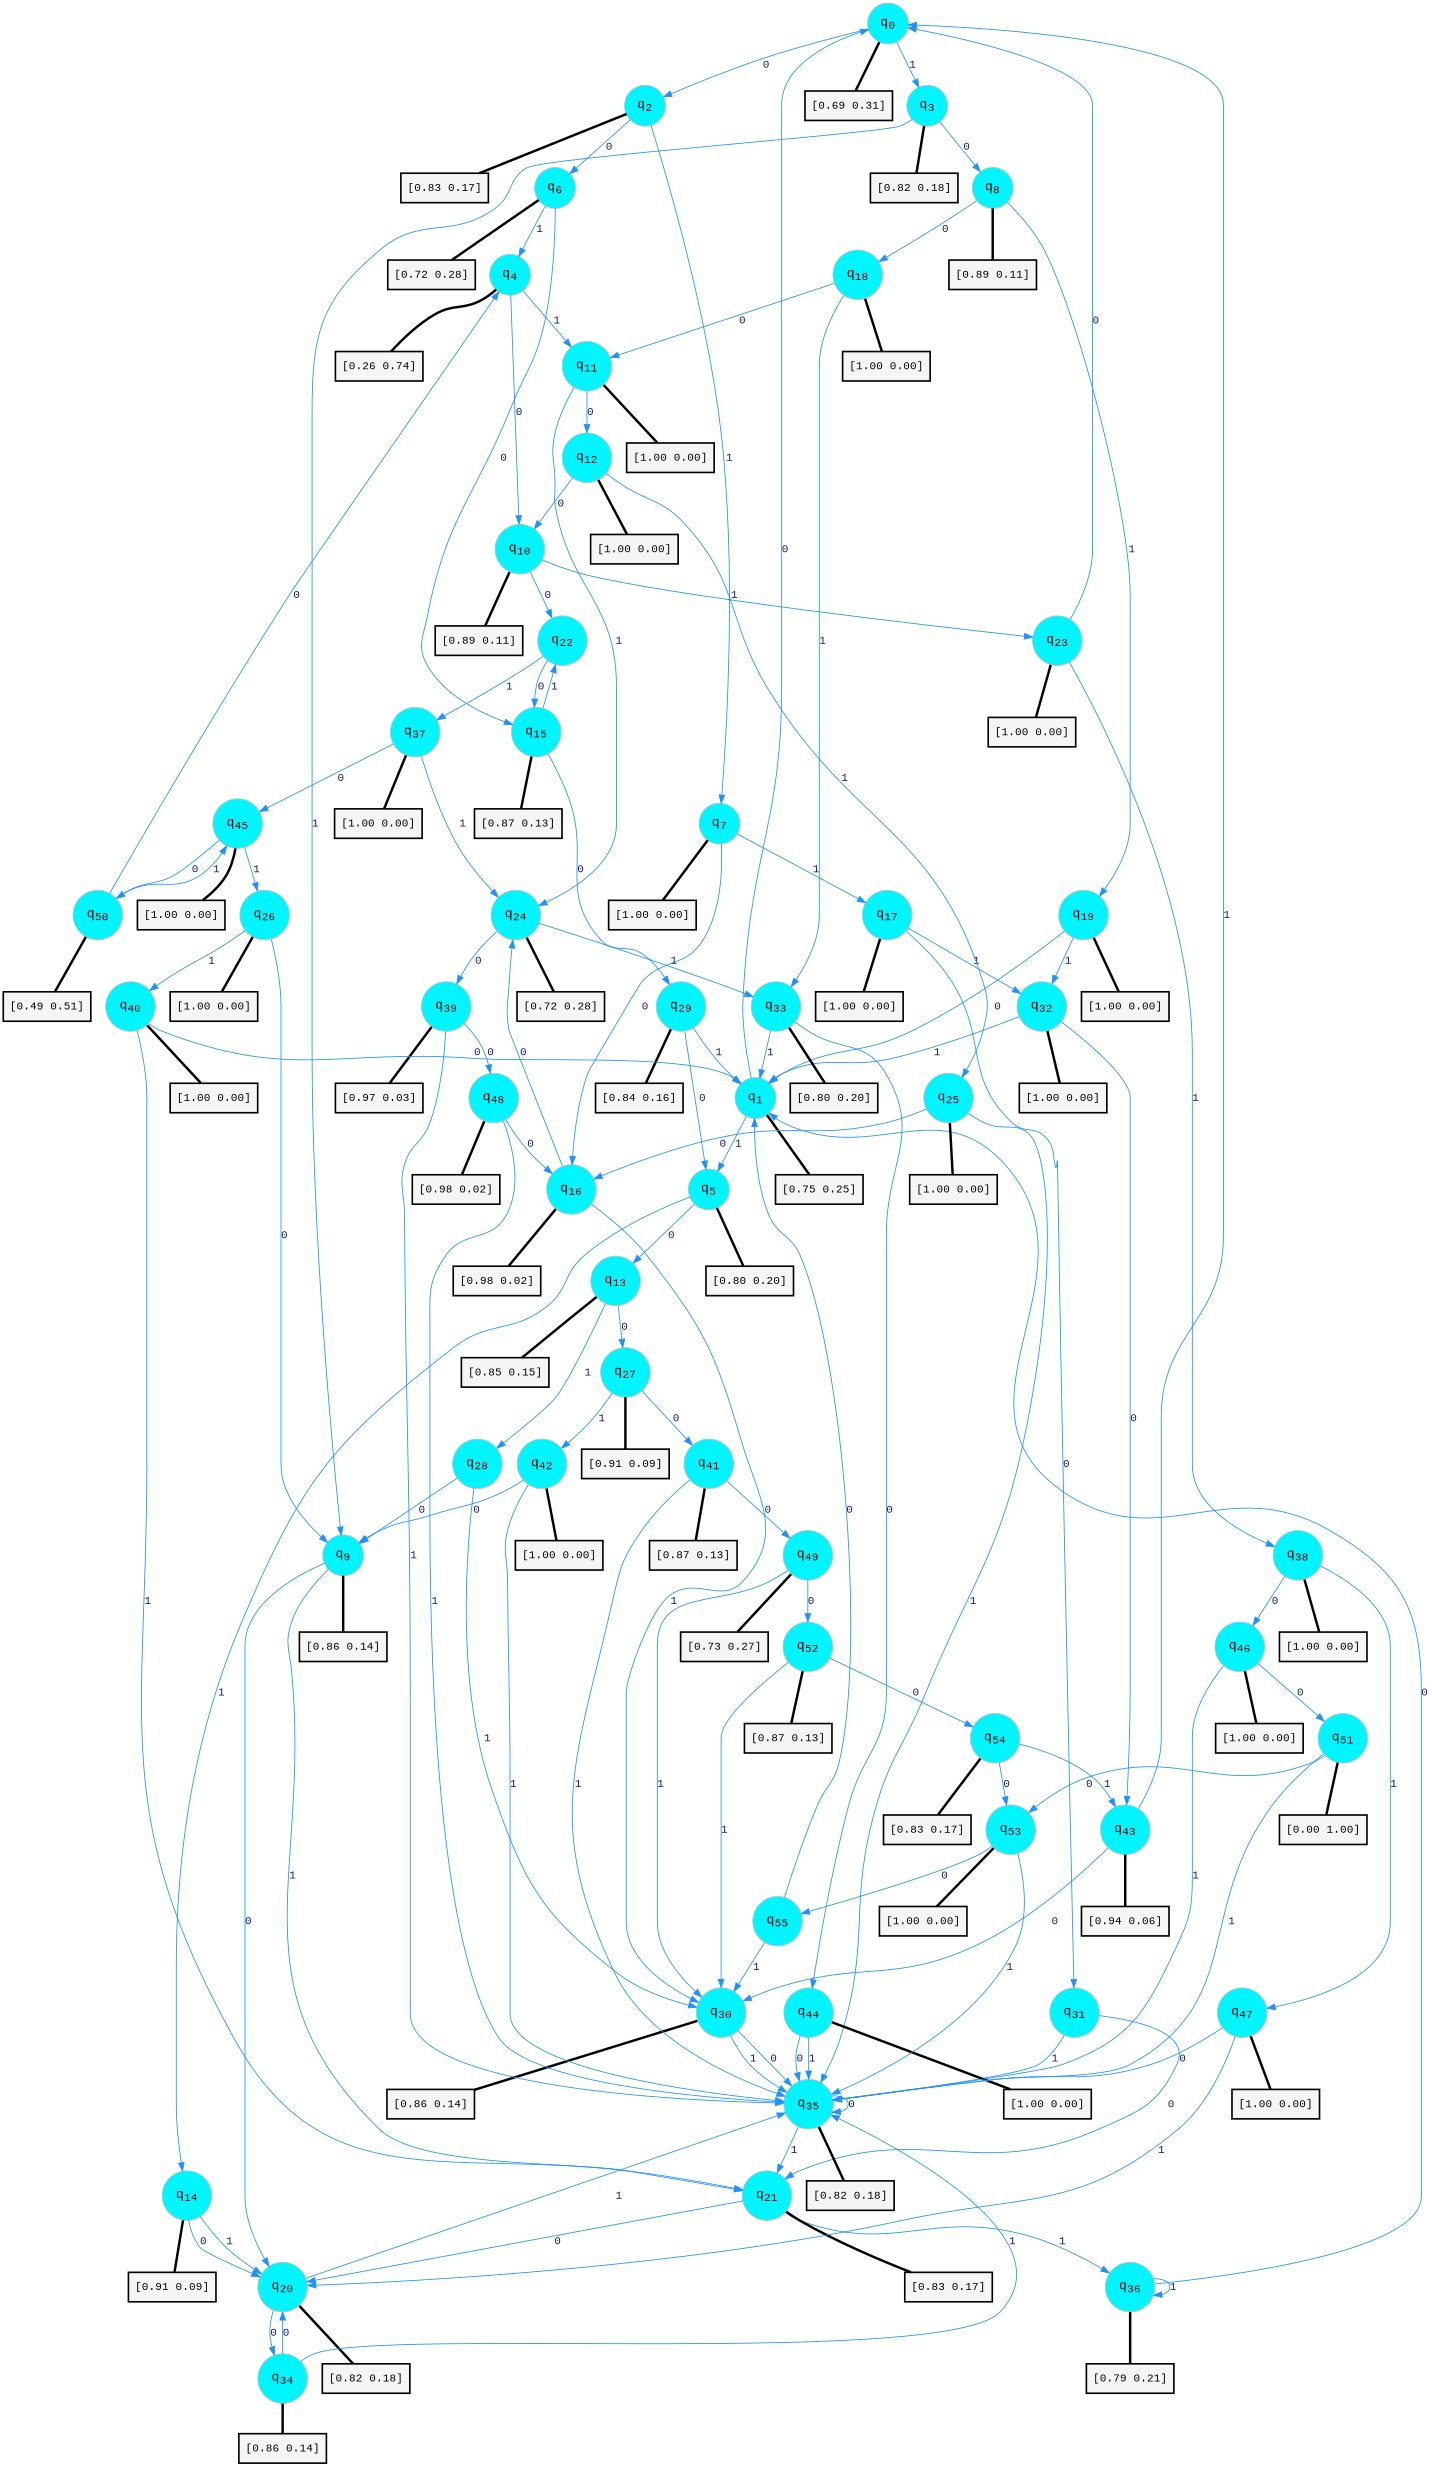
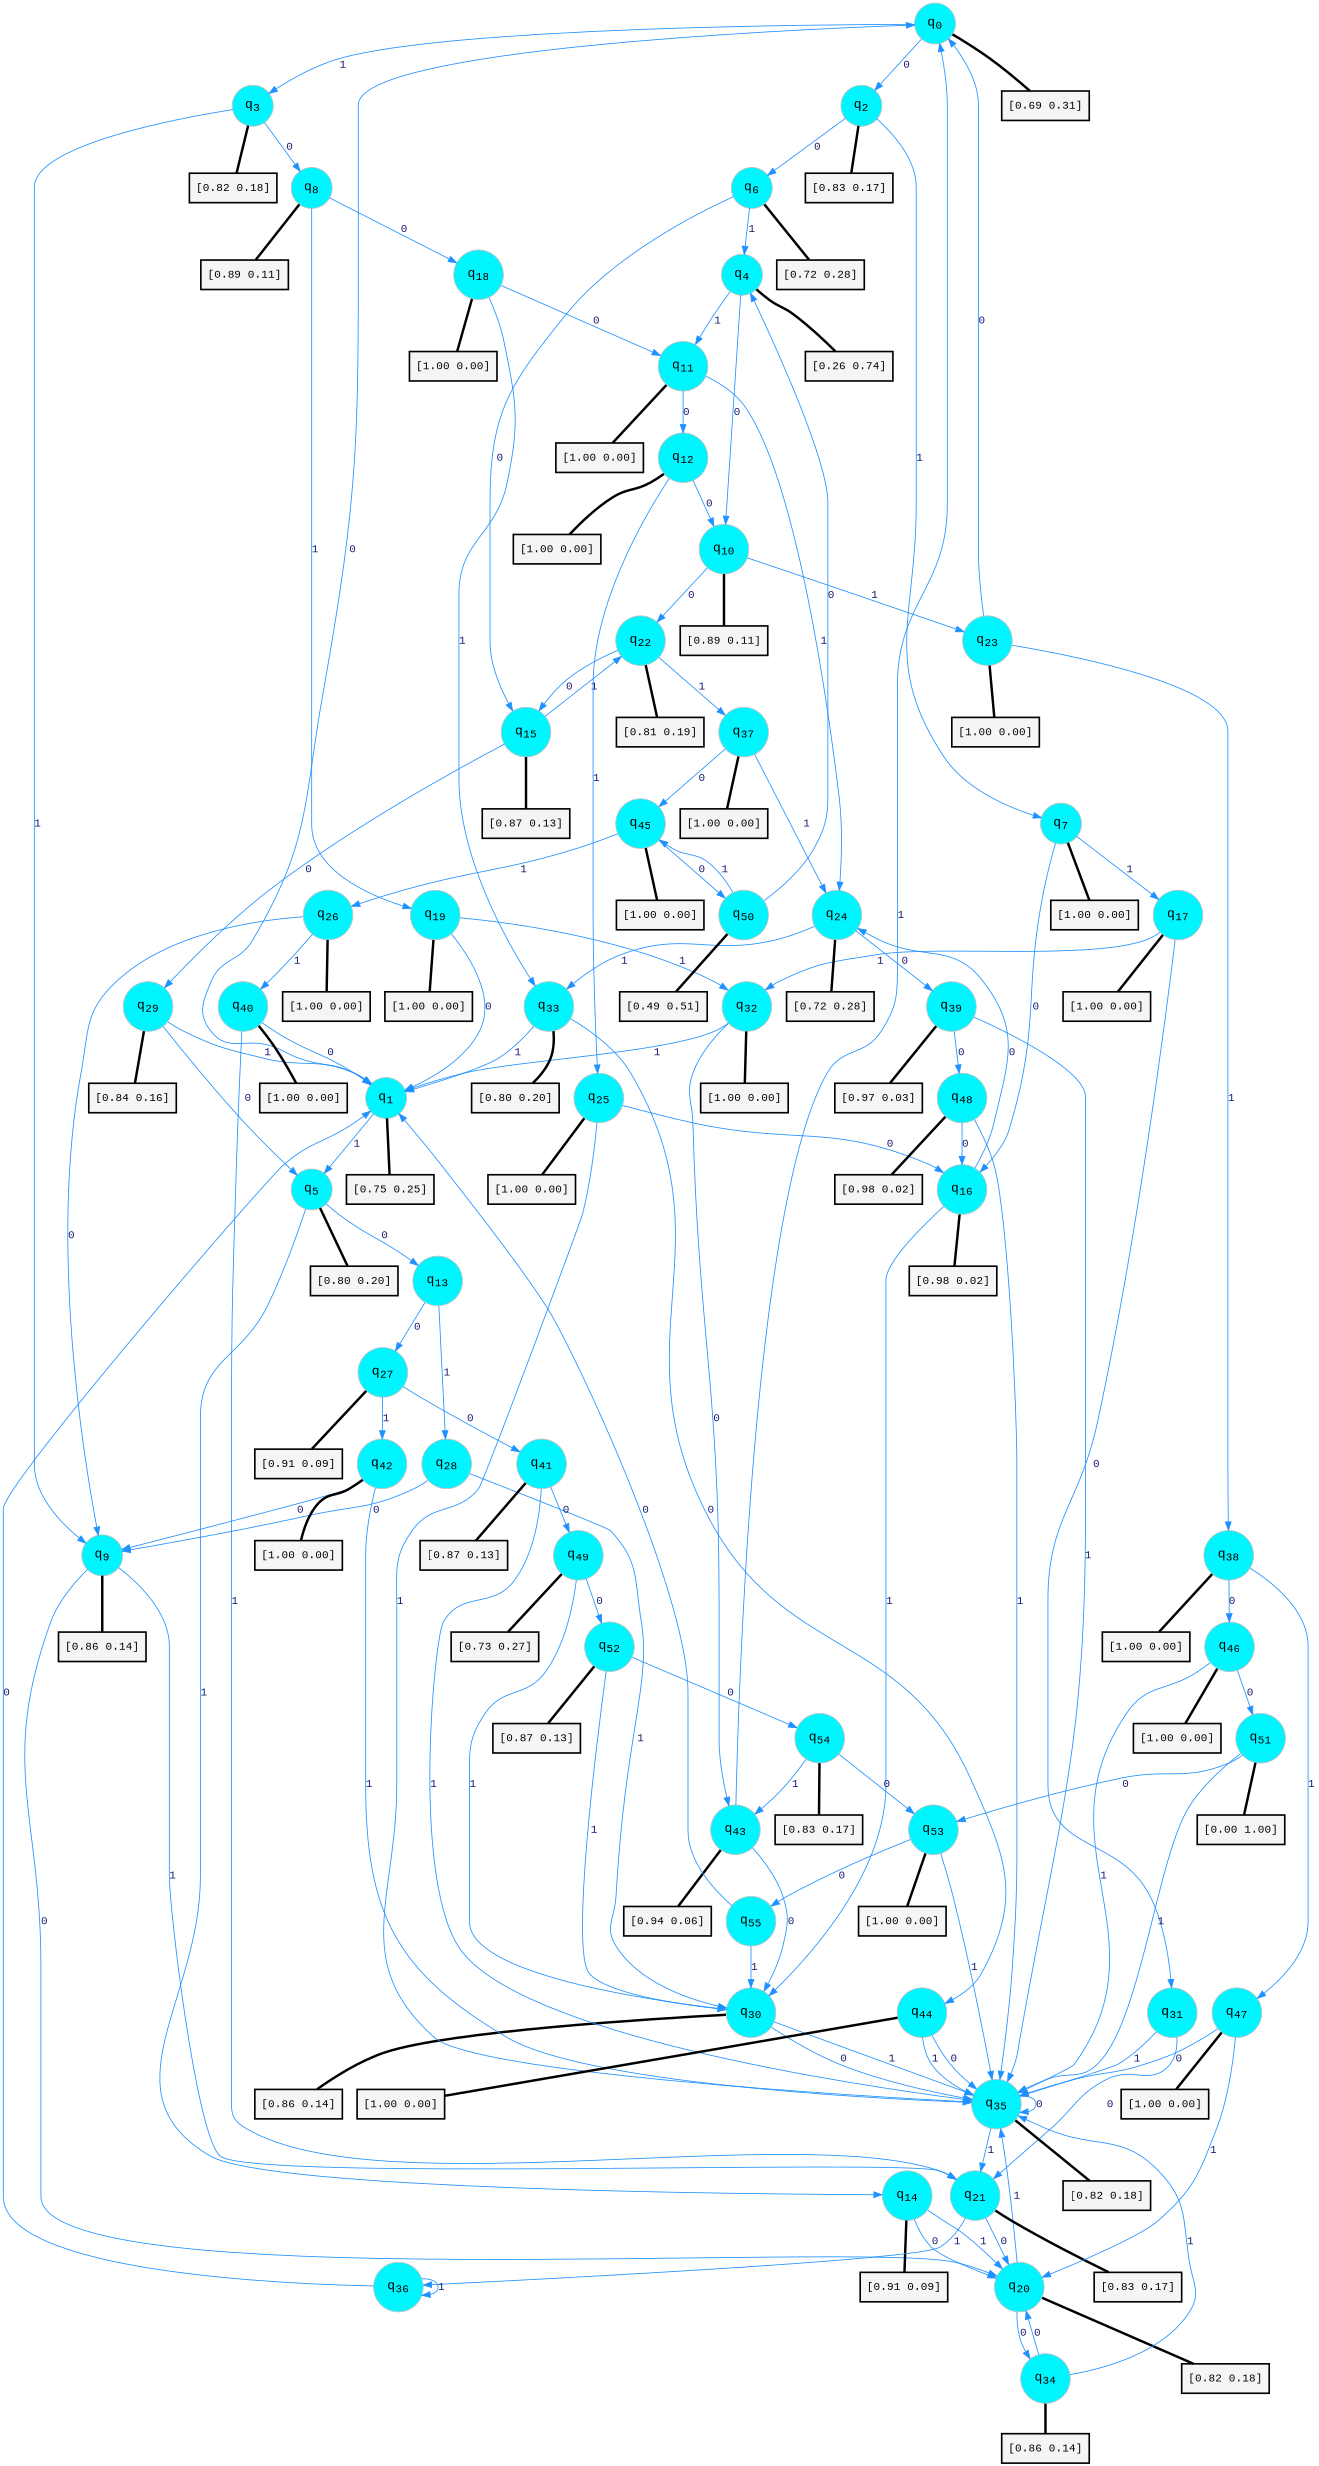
node "[0.81 0.19]": added
node "[0.85 0.15]": removed
node "[0.79 0.21]": removed
